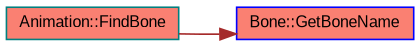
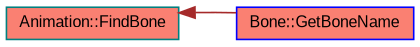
edge "Animation::FindBone" -> "Bone::GetBoneName": reversed
